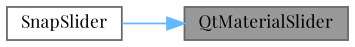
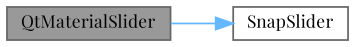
edge "SnapSlider" -> "QtMaterialSlider": reversed
